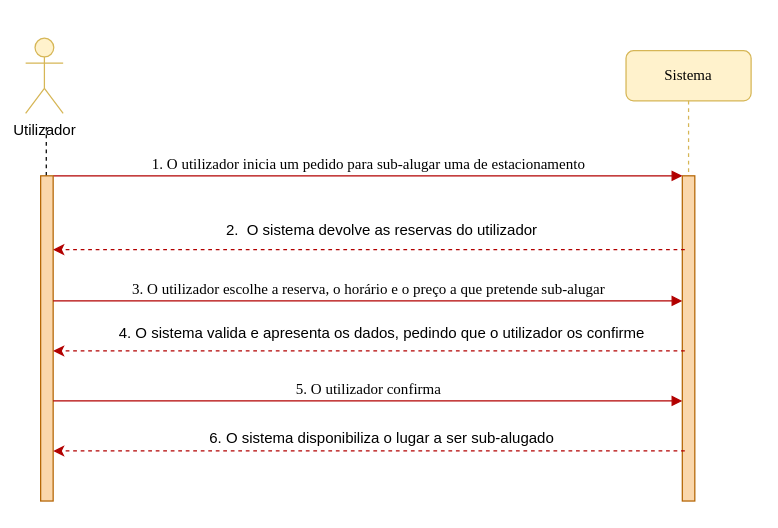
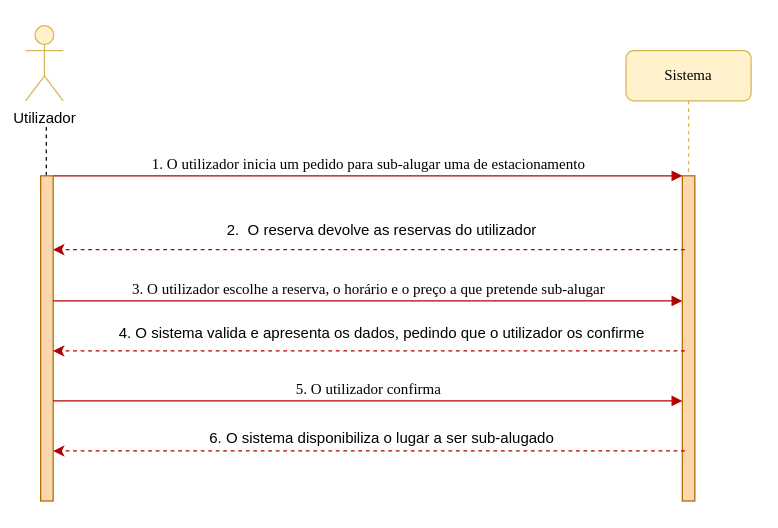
node "Utilizador": moved (44, 76) -> (44, 63)
node "2. O sistema devolve as reservas do utilizador": label "2. O sistema devolve as reservas do utilizador" -> "2. O reserva devolve as reservas do utilizador"
